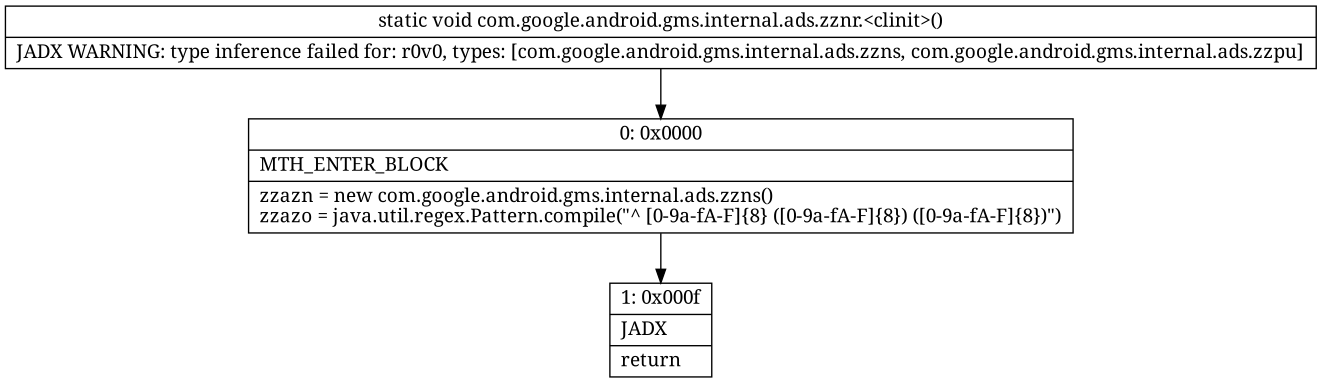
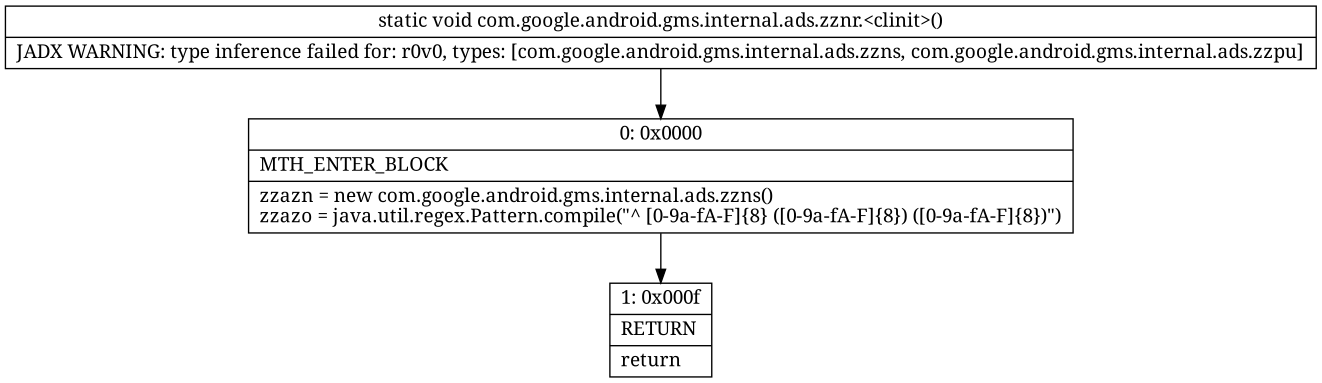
node "1: 0x000f": text "JADX" -> "RETURN"
